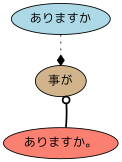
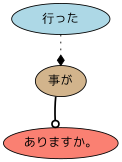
node "ありますか": label "ありますか" -> "行った"
edge "ありますか。" -> "事が": reversed
